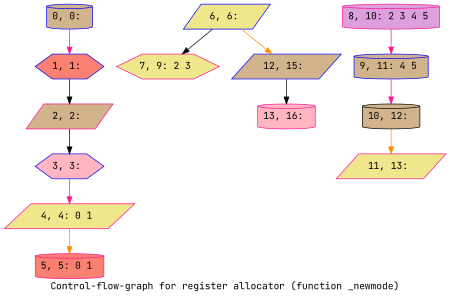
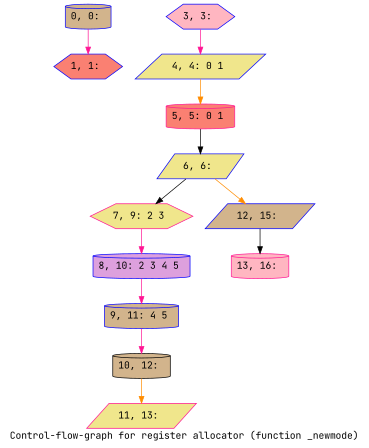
node "8, 10: 2 3 4 5": color deeppink -> blue
node "2, 2:": removed
edge "5, 5: 0 1" -> "6, 6:": added
node "4, 4: 0 1": color deeppink -> blue
edge "7, 9: 2 3" -> "8, 10: 2 3 4 5": added
